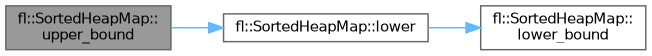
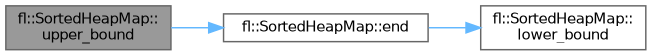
node "fl::SortedHeapMap::lower": label "fl::SortedHeapMap::lower" -> "fl::SortedHeapMap::end"
